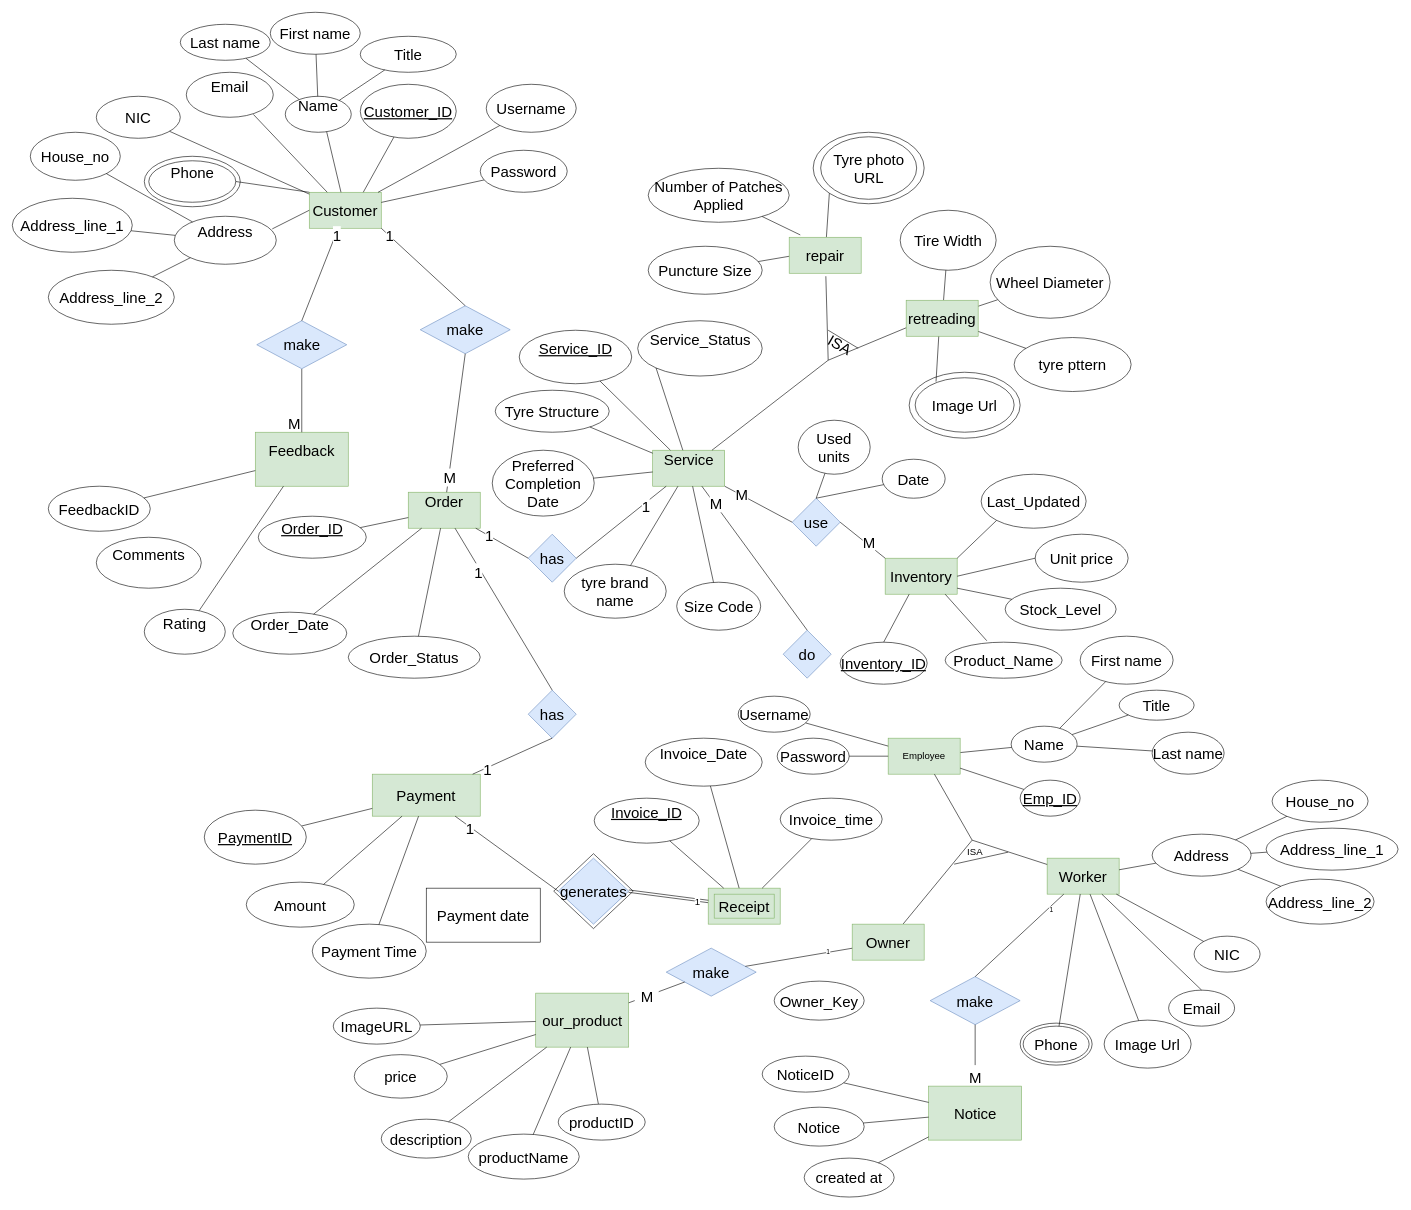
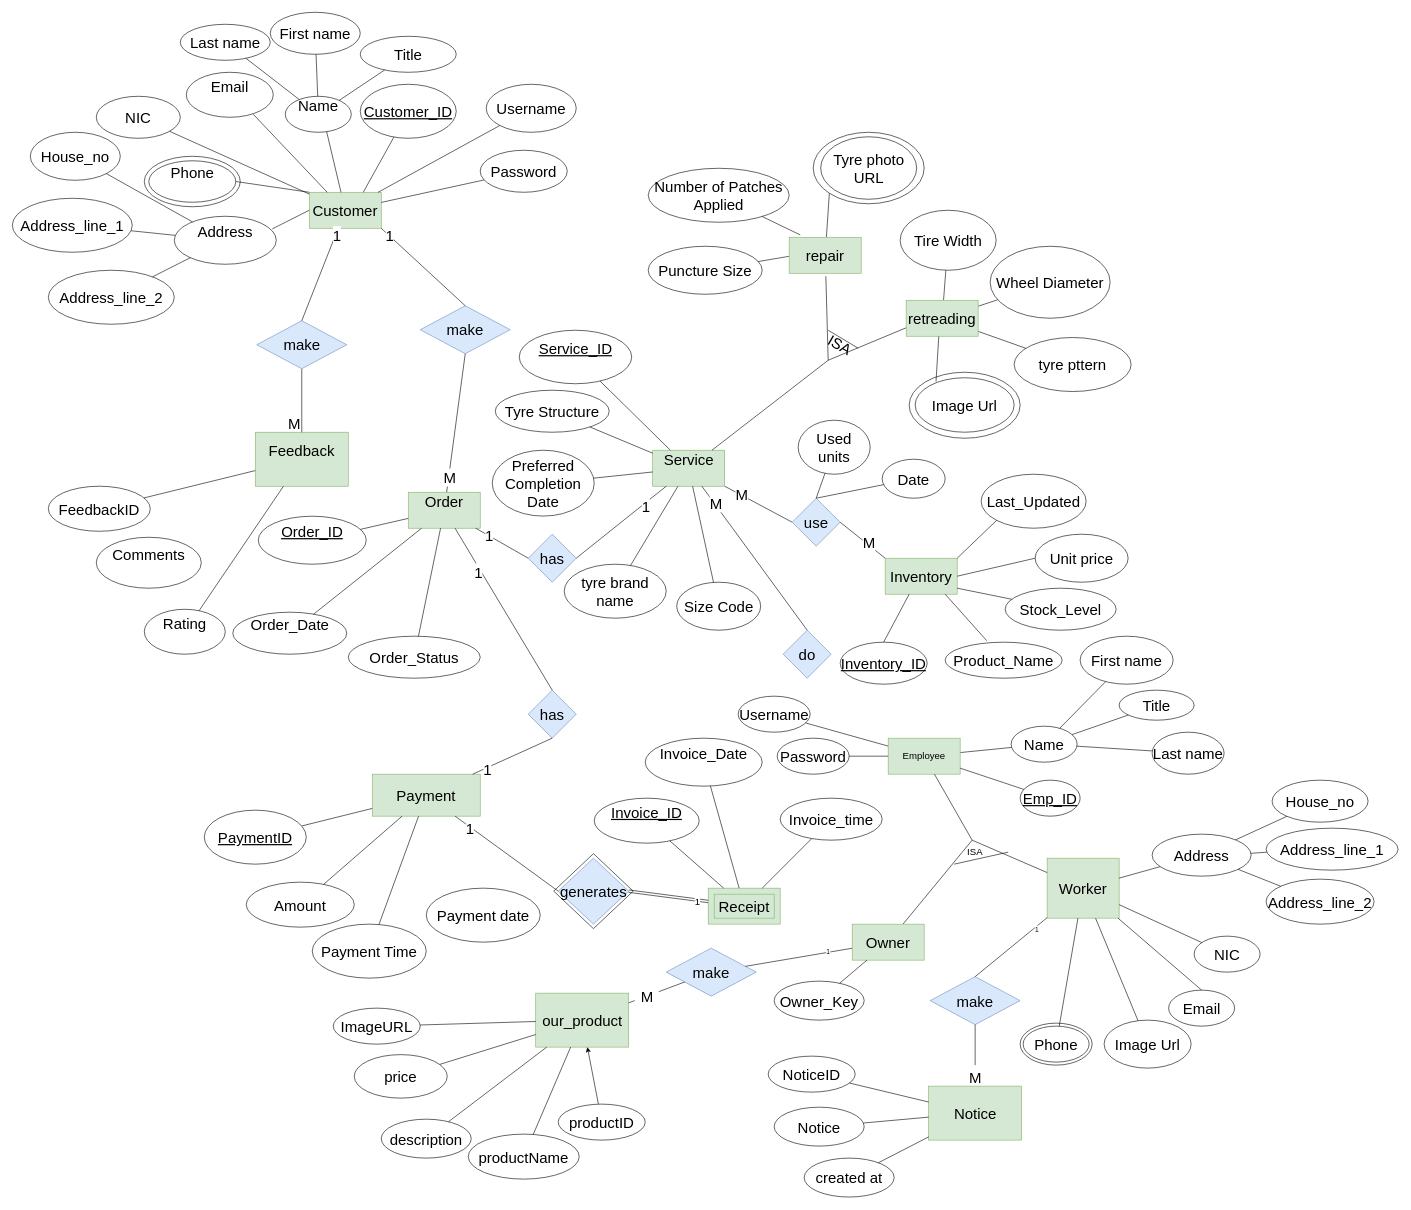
node "Service_Status": removed
edge "Service_Status" -- "Service": removed
node "Order_ID": size 108x42 -> 108x48
node "Worker": size 72x36 -> 72x60
node "Payment date": shape rectangle -> ellipse
edge "Owner" -- "Owner_Key": added
edge "our_product" -- "productID": arrowhead none -> classic
node "NoticeID": moved (806, 1074) -> (812, 1074)
